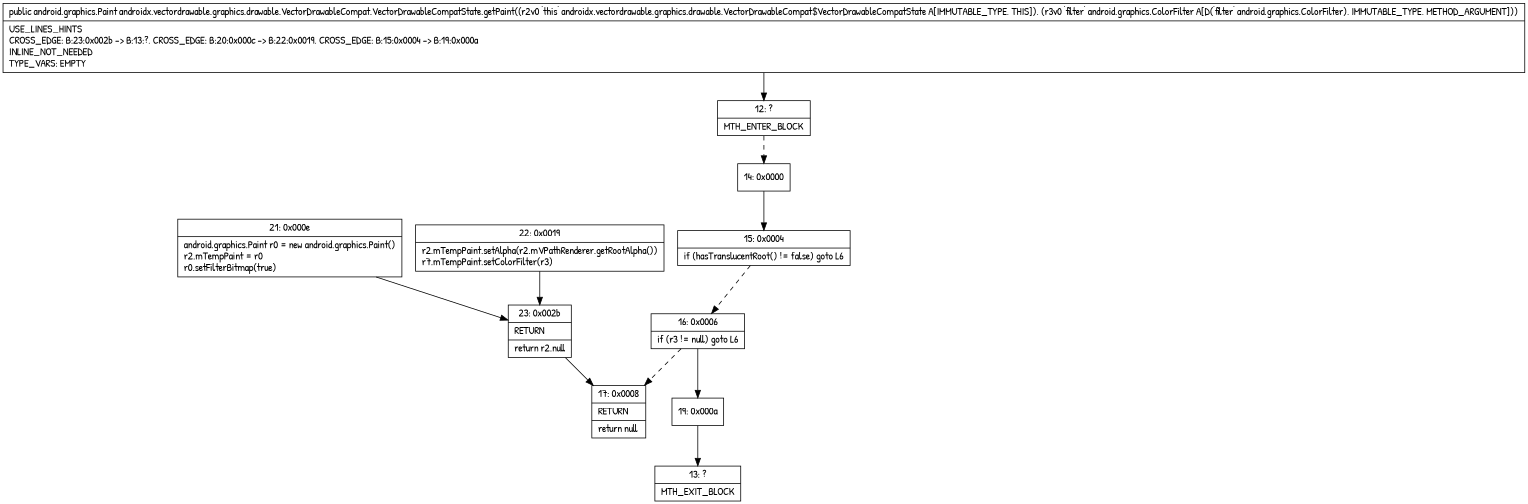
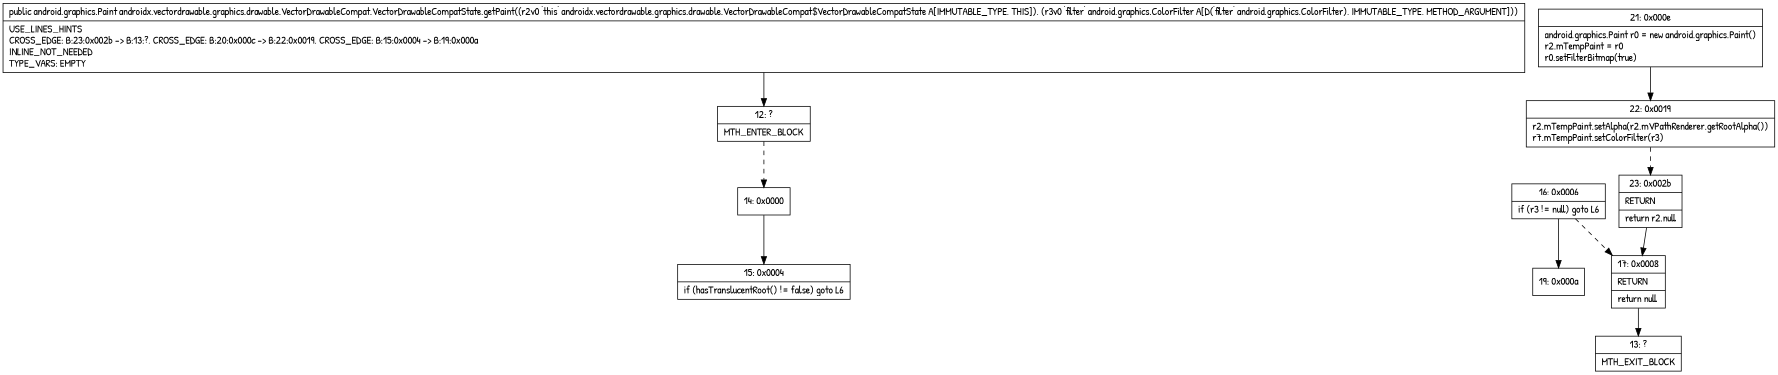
edge "22: 0x0019" -> "23: 0x002b": style solid -> dashed
edge "15: 0x0004" -> "16: 0x0006": removed
edge "21: 0x000e" -> "23: 0x002b": now "21: 0x000e" -> "22: 0x0019"
edge "19: 0x000a" -> "13: ?": now "17: 0x0008" -> "13: ?"
